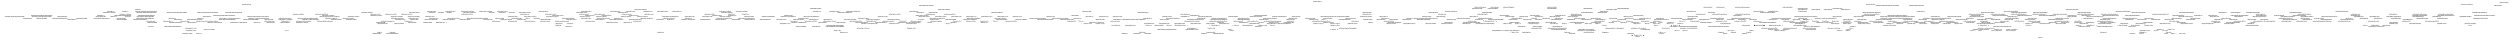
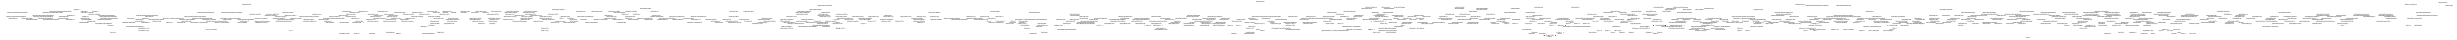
node "<java.io.InputStreamReader: int read(char[],int,int)>": added
